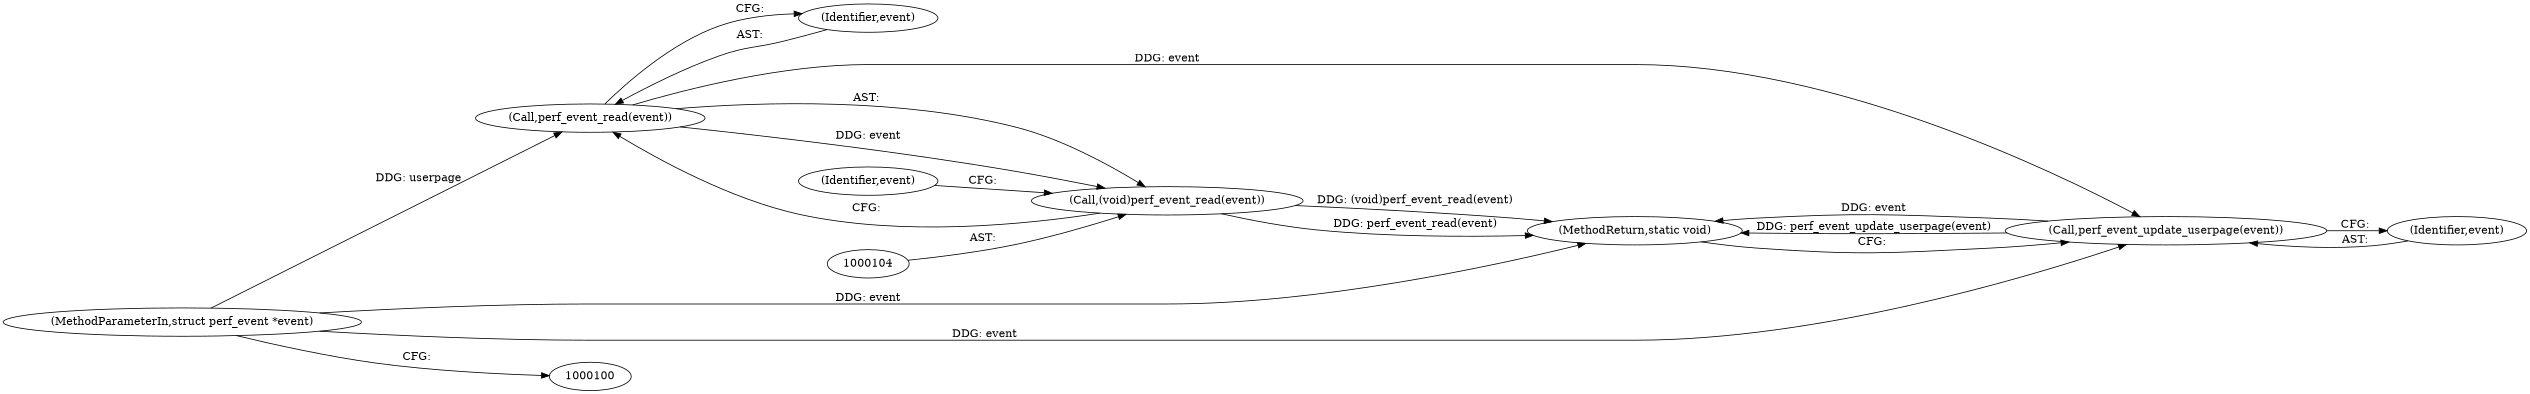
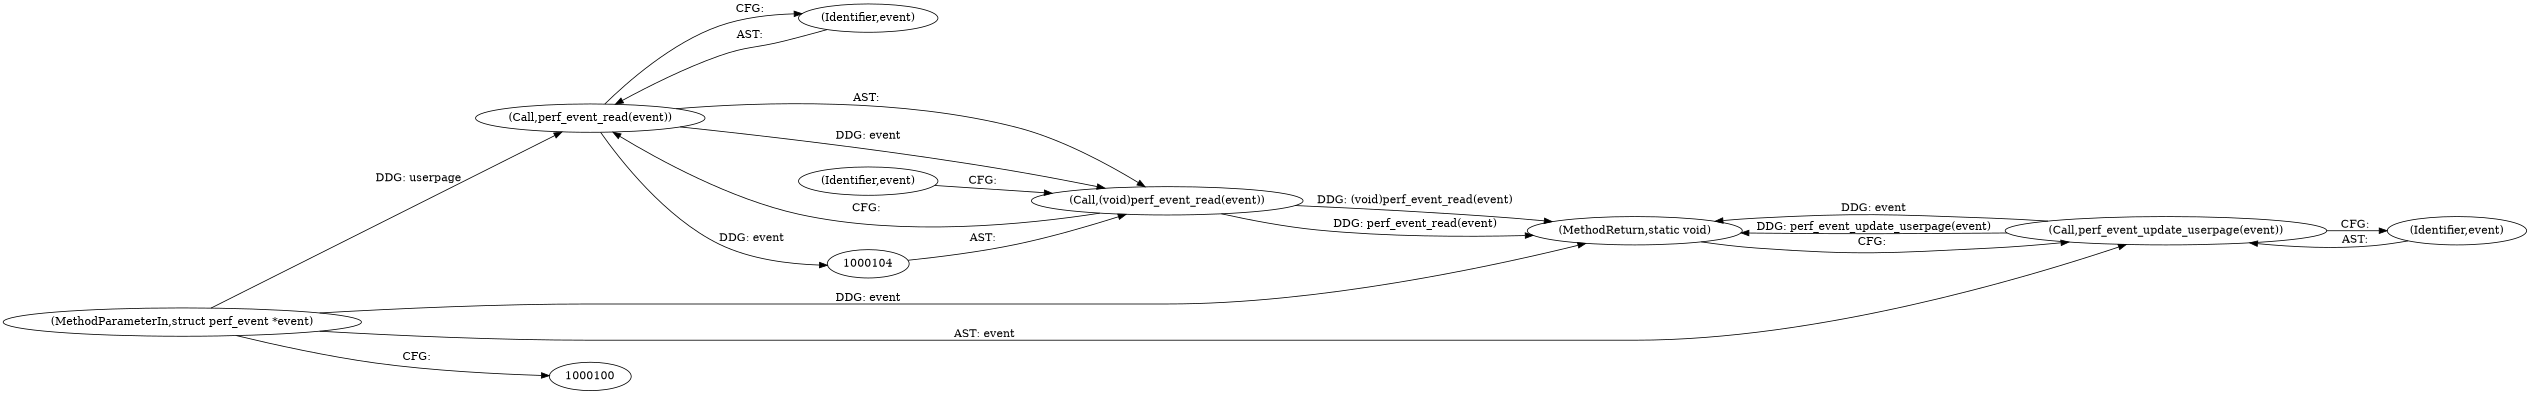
edge "(Call,perf_event_read(event))" -> "(Call,perf_event_update_userpage(event))": now "(Call,perf_event_read(event))" -> "1000104"
edge "(MethodParameterIn,struct perf_event *event)" -> "(Call,perf_event_update_userpage(event))": label "DDG: event" -> "AST: event"
